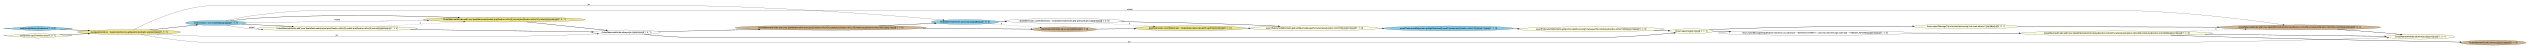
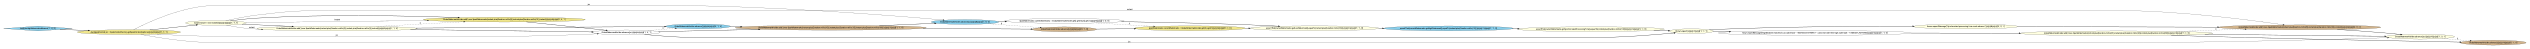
node "Instant instant = new Instant(0)@@@4@@@['1', '1', '1']": fillcolor skyblue -> lightyellow
node "GlobalWatermarkHolder.advance()@@@6@@@['0', '1', '0']": added
node "testSynchronizedTimeMonotonic['0', '0', '1']": removed
edge "GlobalWatermarkHolder.advance(jsc)@@@10@@@['1', '0', '1']" -> "GlobalWatermarkHolder.advance()@@@16@@@['0', '1', '0']": added, label "0"
